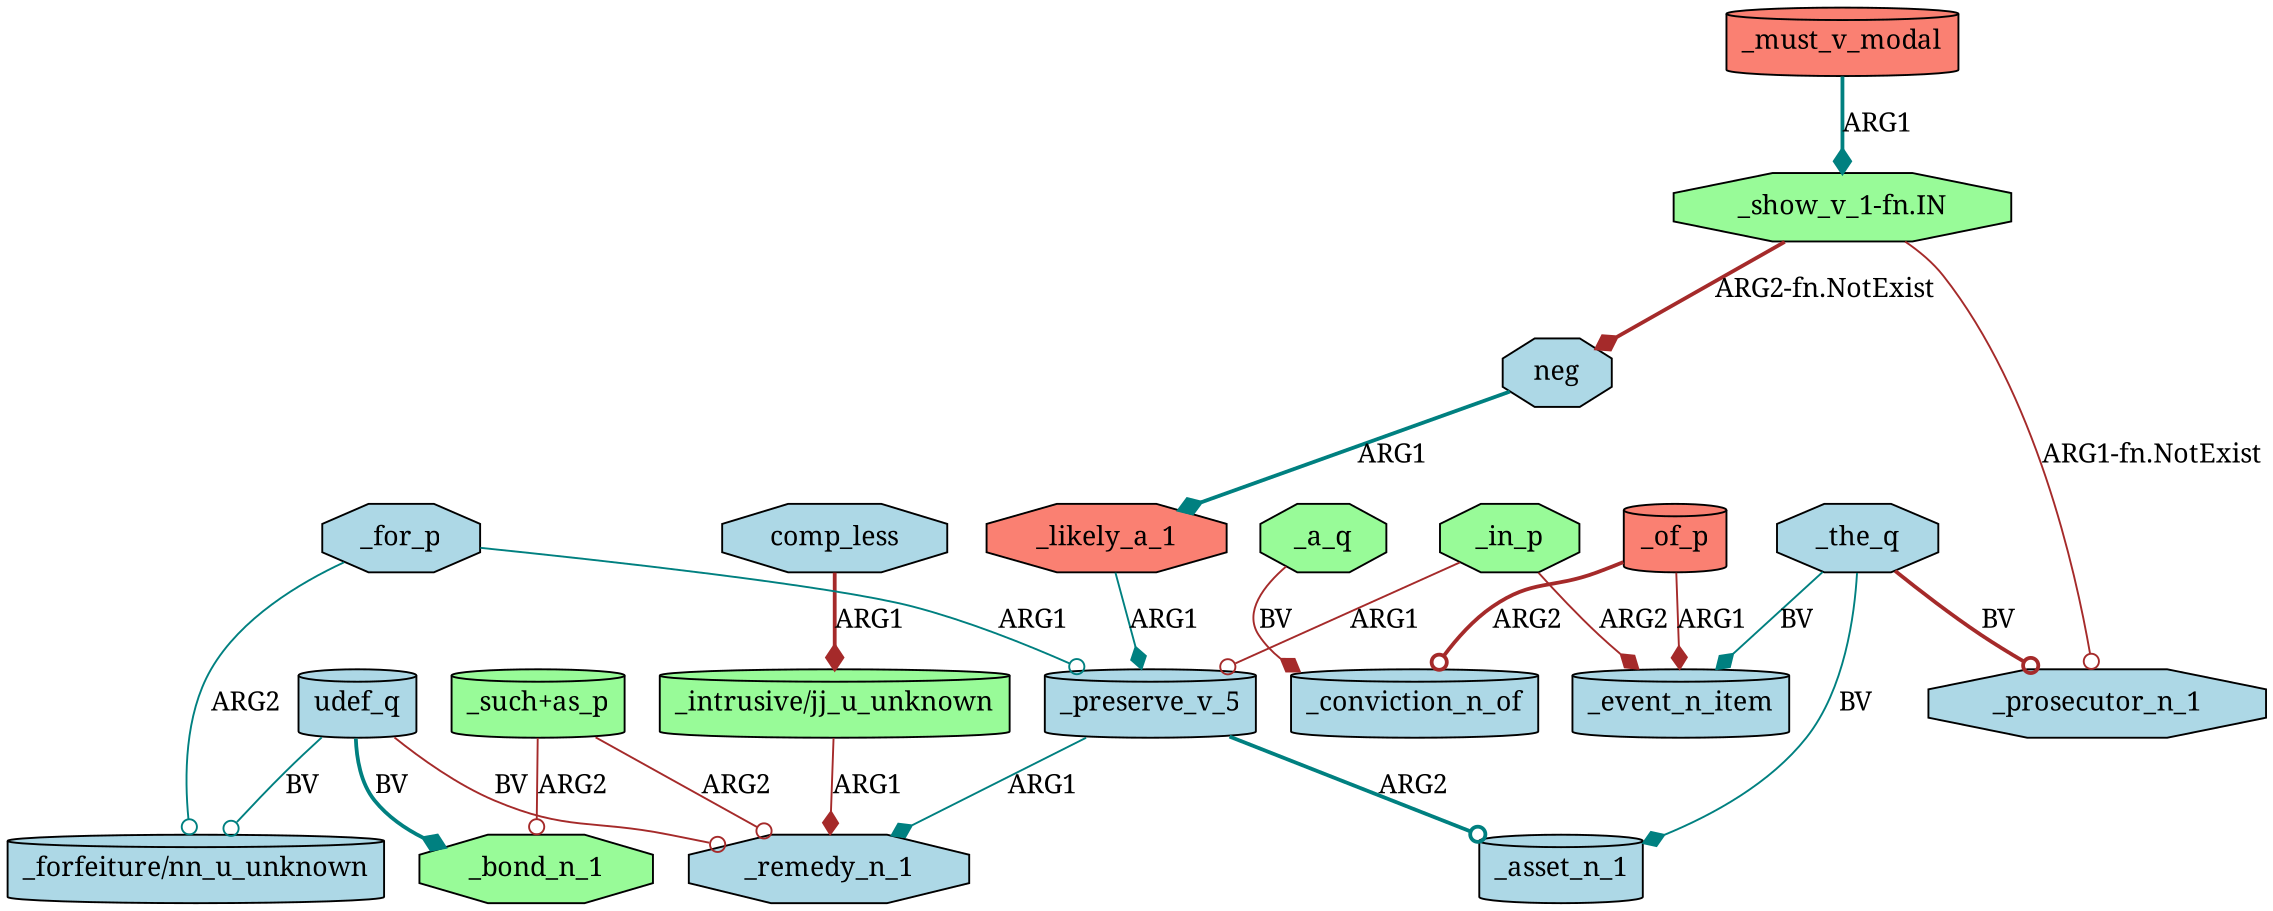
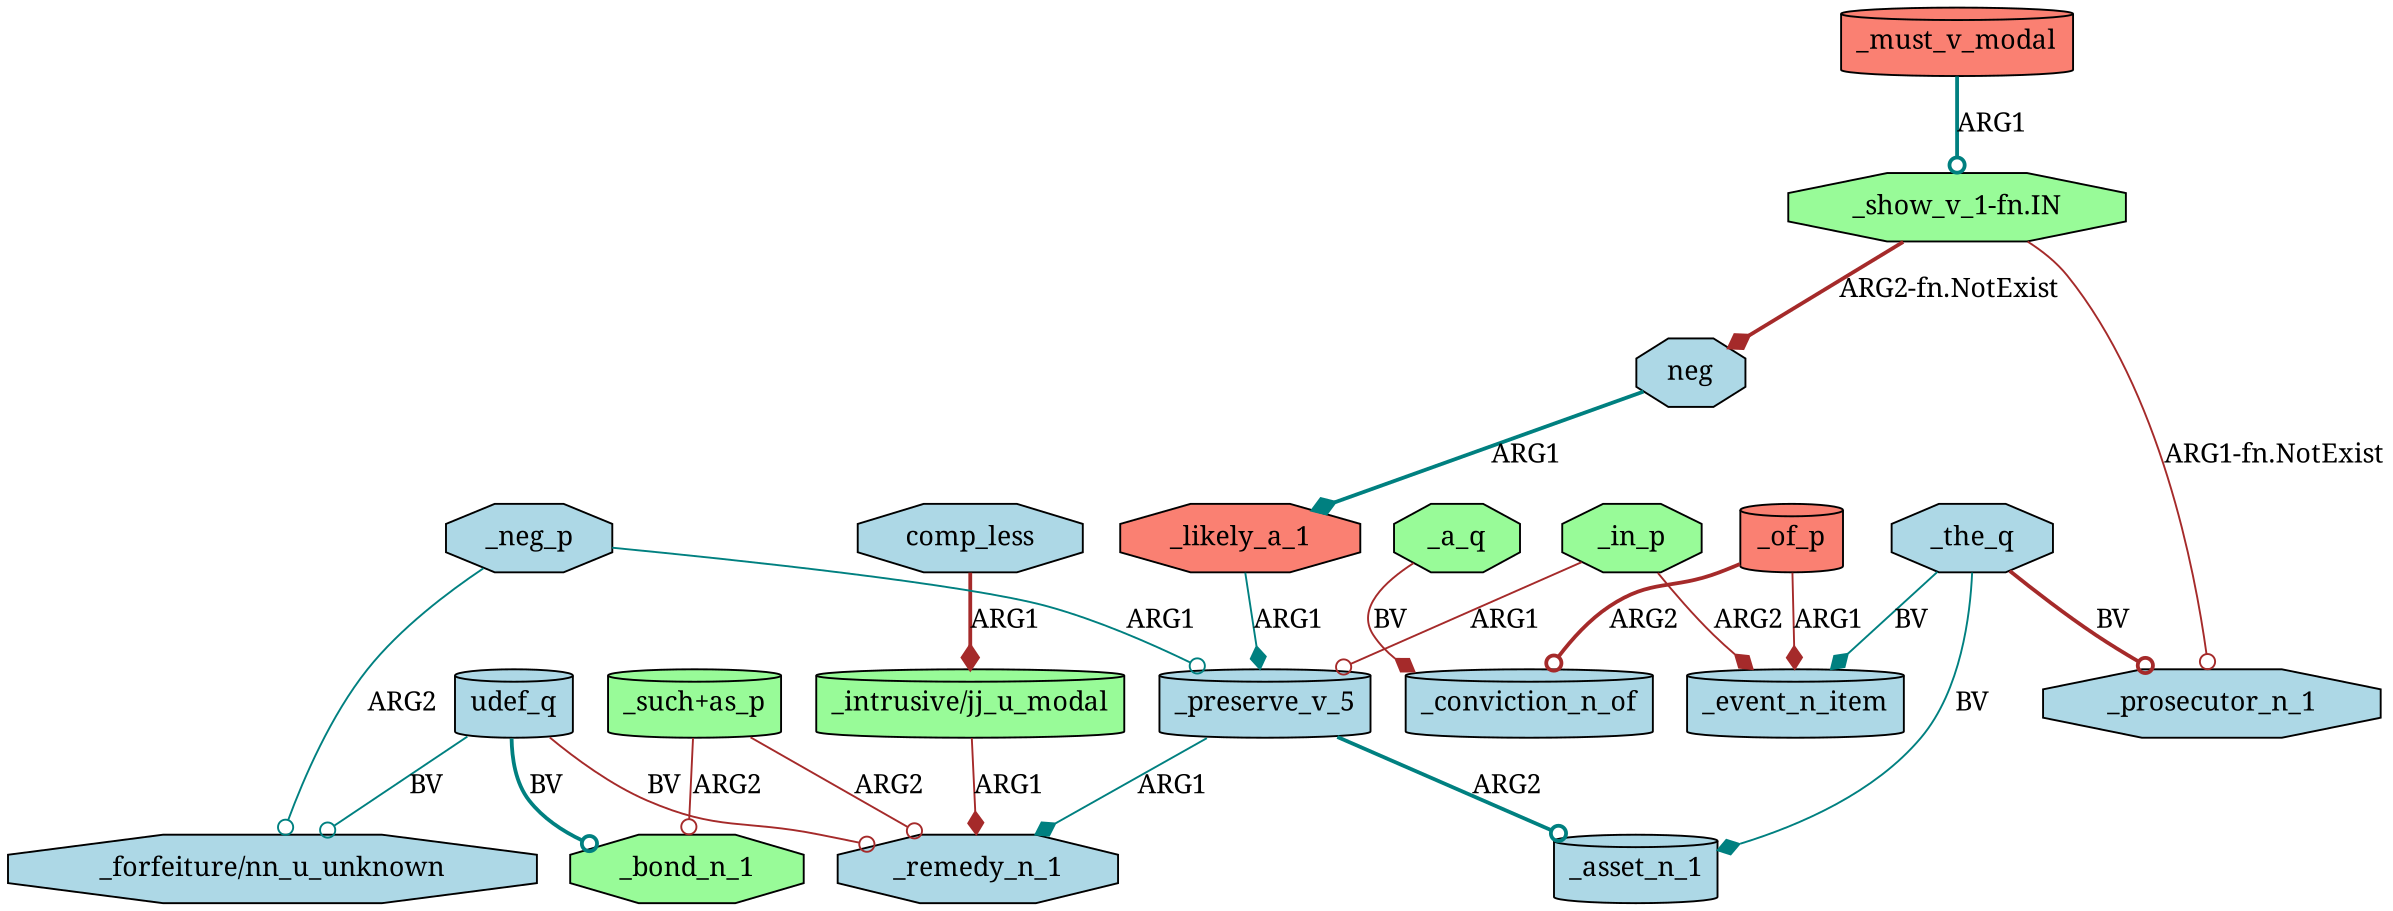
edge "_must_v_modal" -> "_show_v_1-fn.IN": arrowhead diamond -> odot
node "_for_p": label "_for_p" -> "_neg_p"
node "_intrusive/jj_u_unknown": label "_intrusive/jj_u_unknown" -> "_intrusive/jj_u_modal"
edge "udef_q" -> "_bond_n_1": arrowhead diamond -> odot
node "_forfeiture/nn_u_unknown": shape cylinder -> octagon
